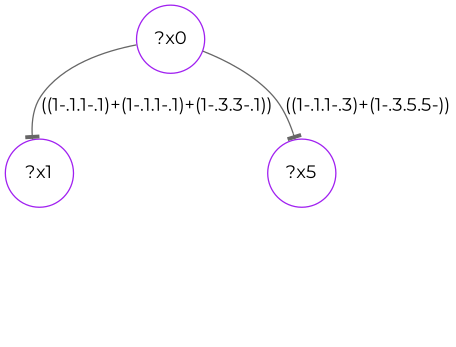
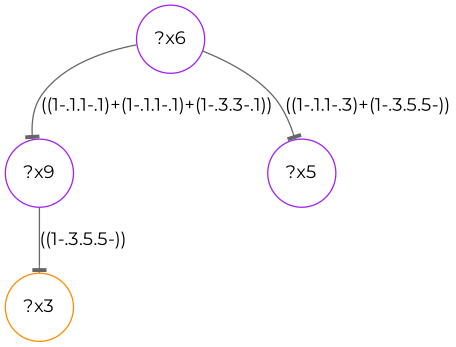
node "?x0": label "?x0" -> "?x6"
node "?x1": label "?x1" -> "?x9"
node "?x3": added
